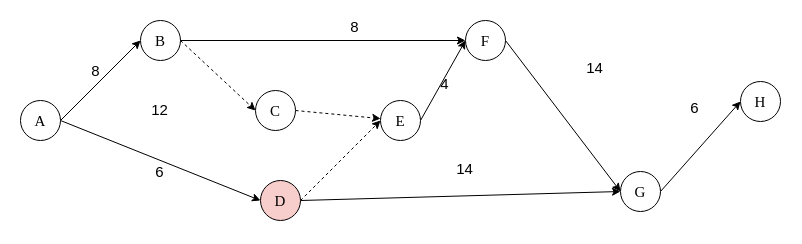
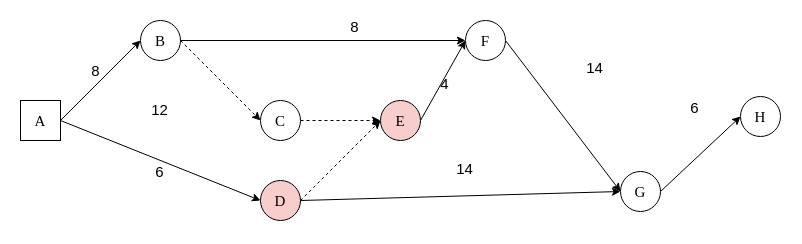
node "H": moved (761, 102) -> (761, 117)
node "C": moved (276, 111) -> (281, 121)
node "A": shape ellipse -> rectangle
node "E": fillcolor #ffffff -> #f8cecc
